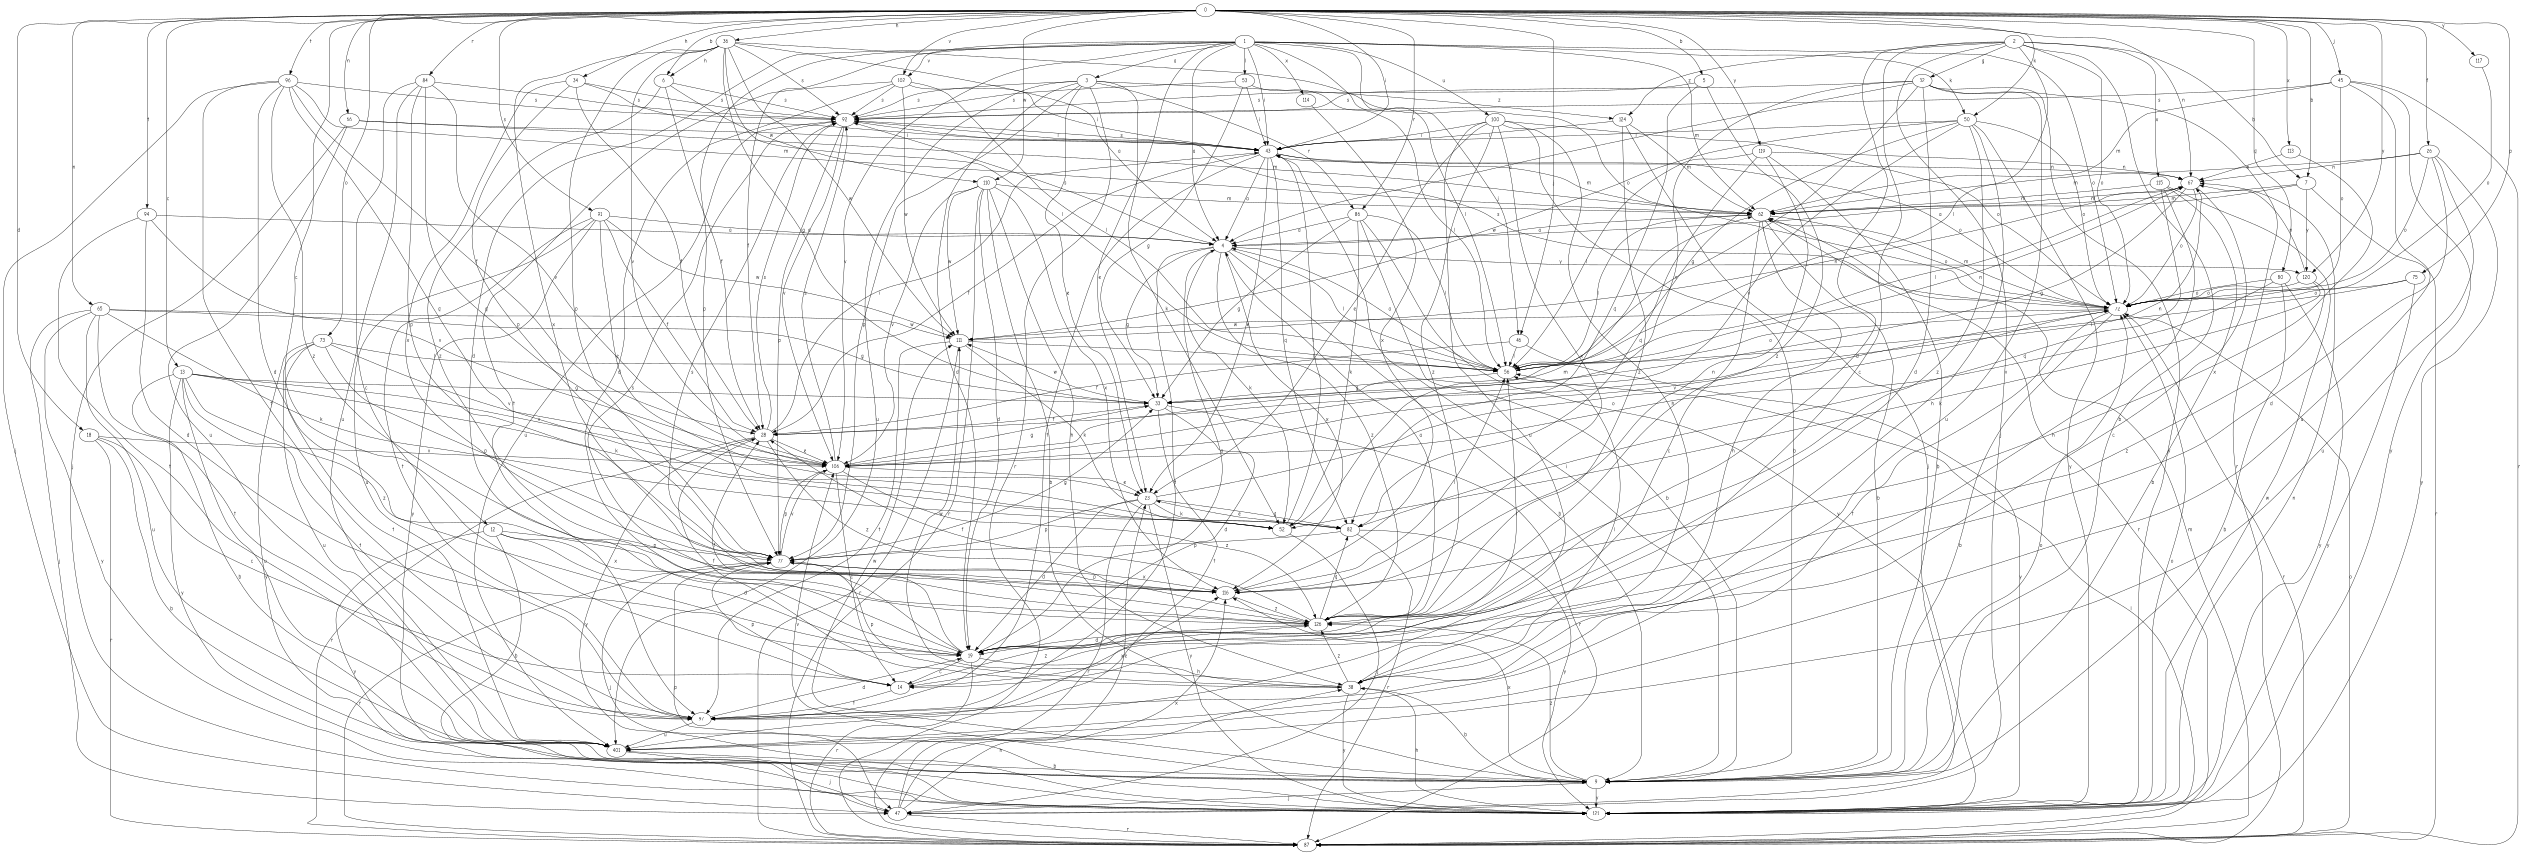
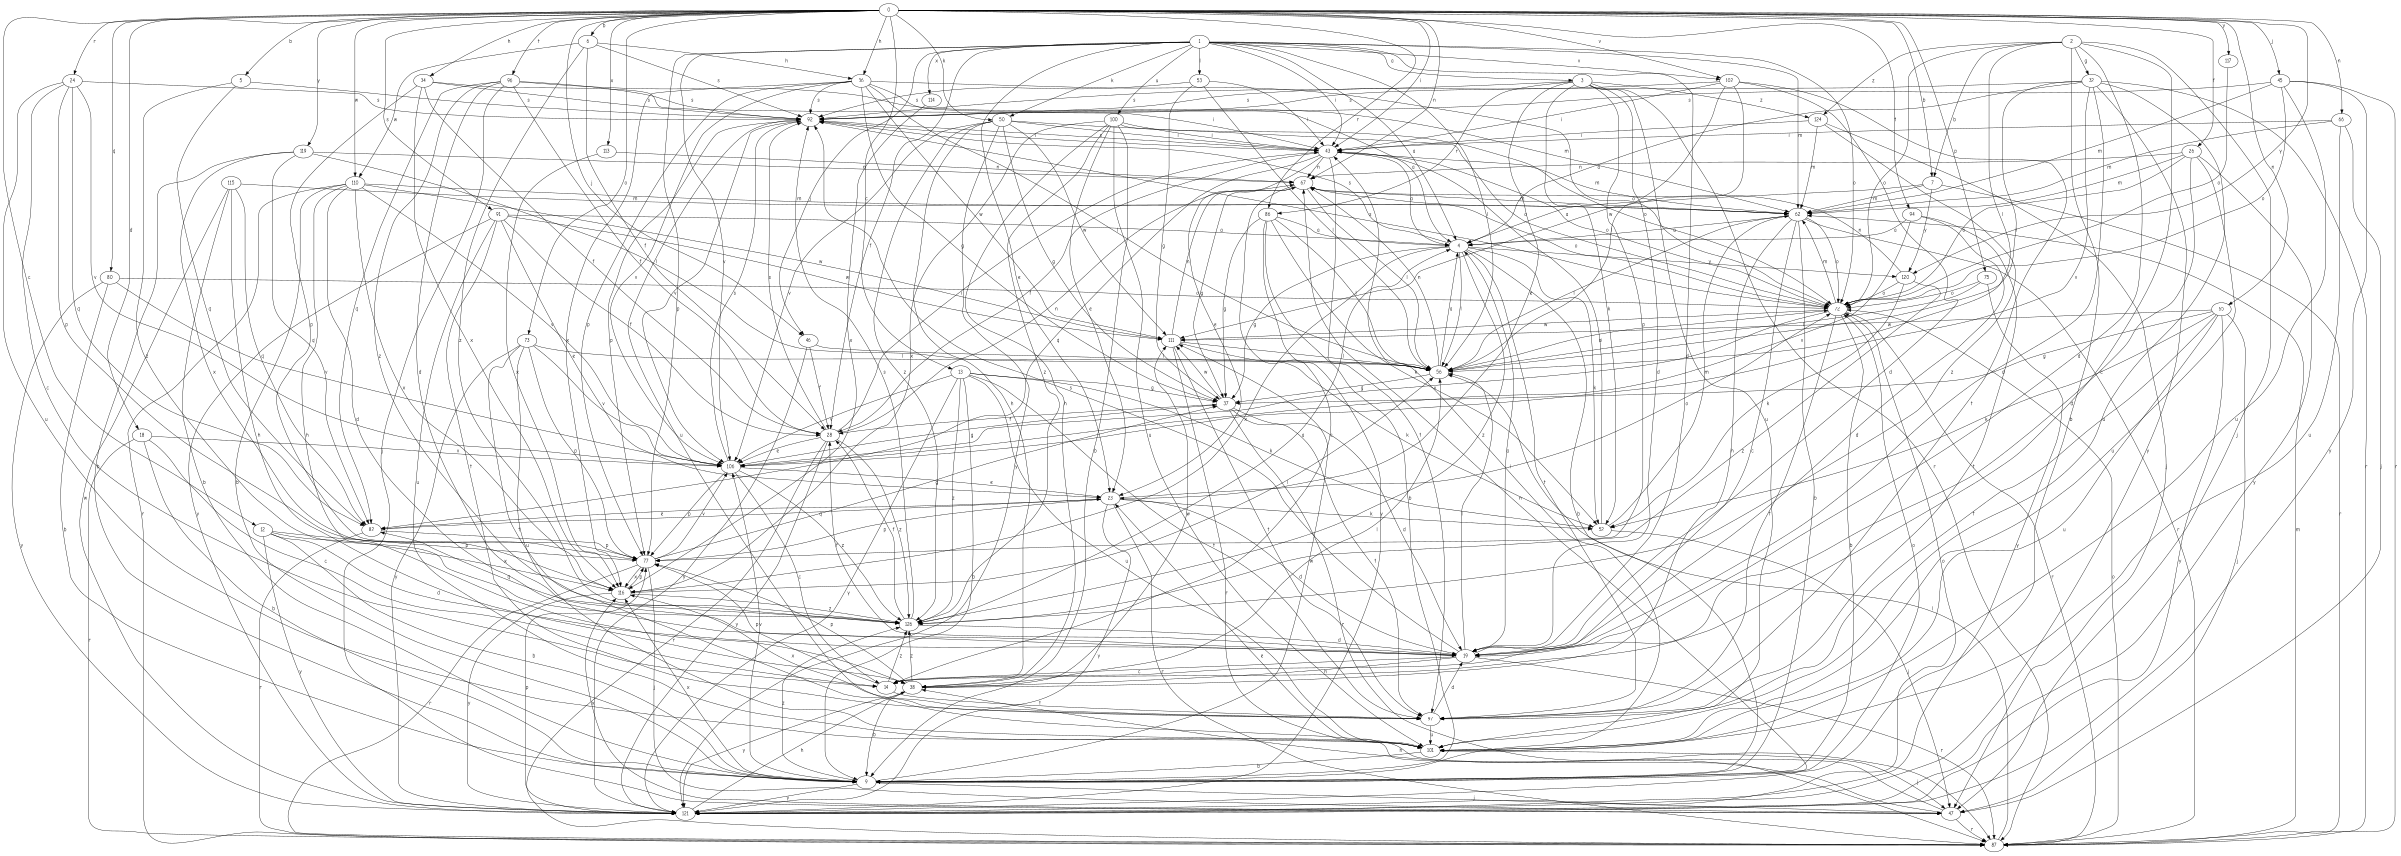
edge "36" -> "6": reversed
edge "2" -> "115": removed, label "x"
node "84": label "84" -> "24"
edge "119" -> "116": label "n" -> "x"
node "33": label "33" -> "37"
edge "96" -> "97": removed, label "t"
edge "82" -> "121": now "116" -> "121"
edge "38" -> "28": removed, label "f"
node "401": label "401" -> "101"
